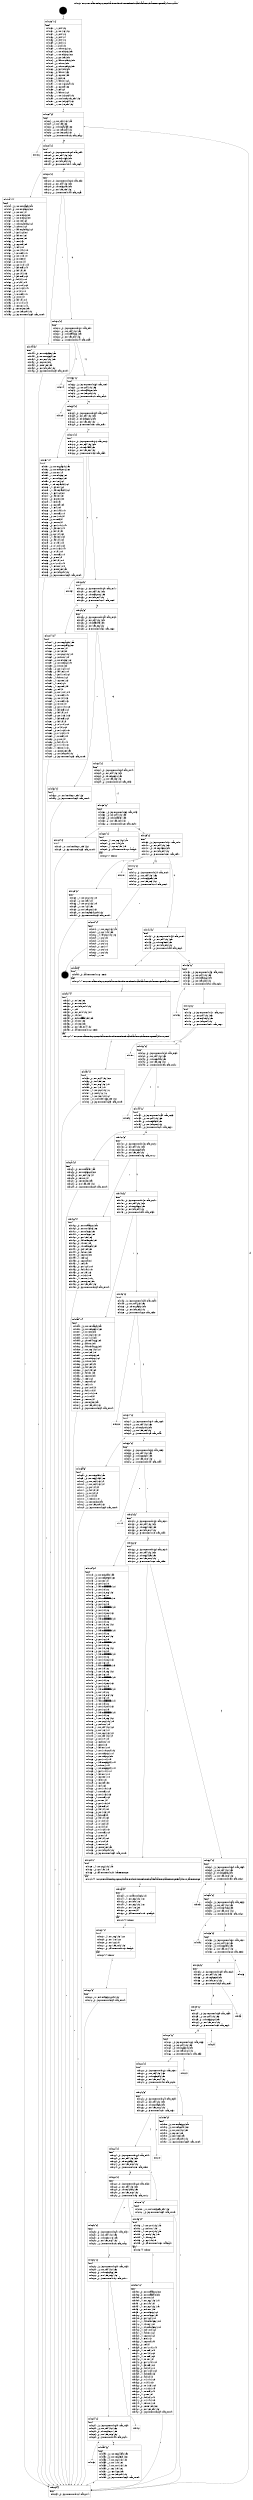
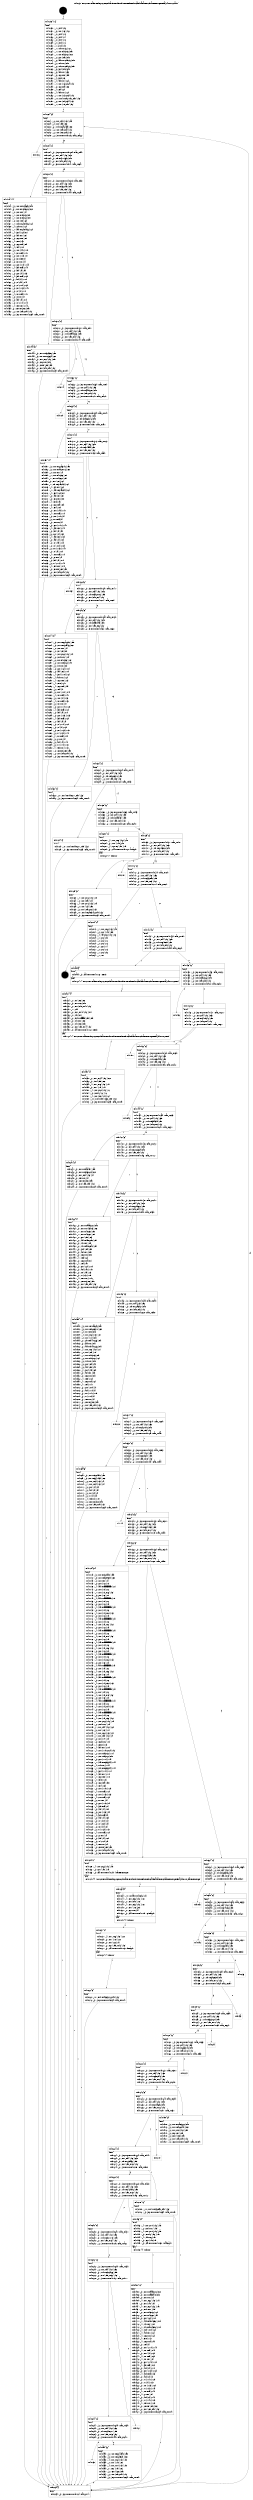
edge "0x4013e0 [28]" -> "0x401c1f [15]": now "0x4013c4 [28]" -> "0x401c1f [15]"
edge "0x4013fc [28]" -> "0x401434 [28]": now "0x401418 [28]" -> "0x401434 [28]"
edge "0x4014f8 [28]" -> "0x401514 [28]": removed, label "8"
